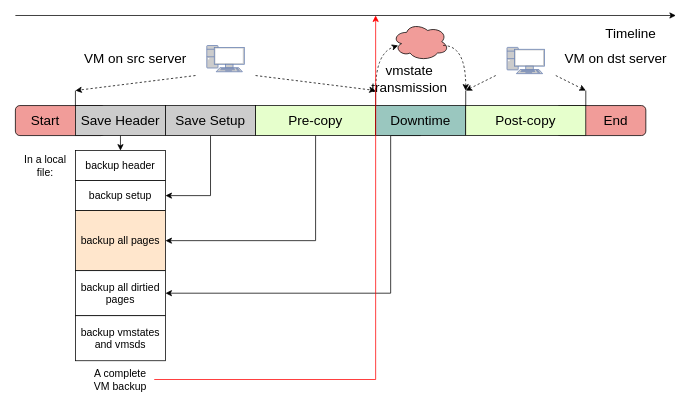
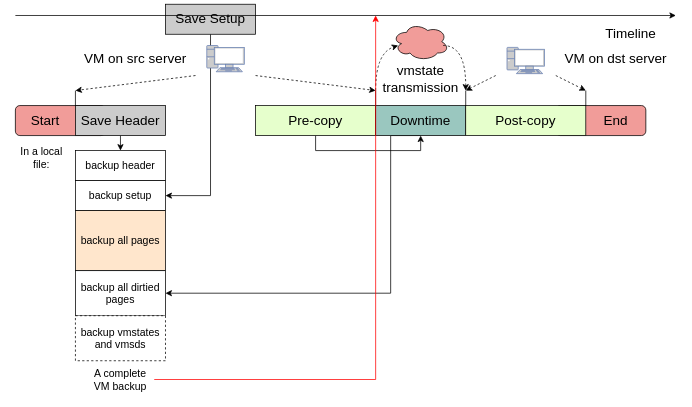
node "vmstate transmission": moved (409, 79) -> (420, 79)
node "Save Setup": moved (210, 120) -> (210, 19)
node "In a local file:": moved (45, 165) -> (42, 158)
edge "Pre-copy" -> "backup all pages": now "Pre-copy" -> "Downtime"
node "backup vmstates and vmsds": style solid -> dashed
